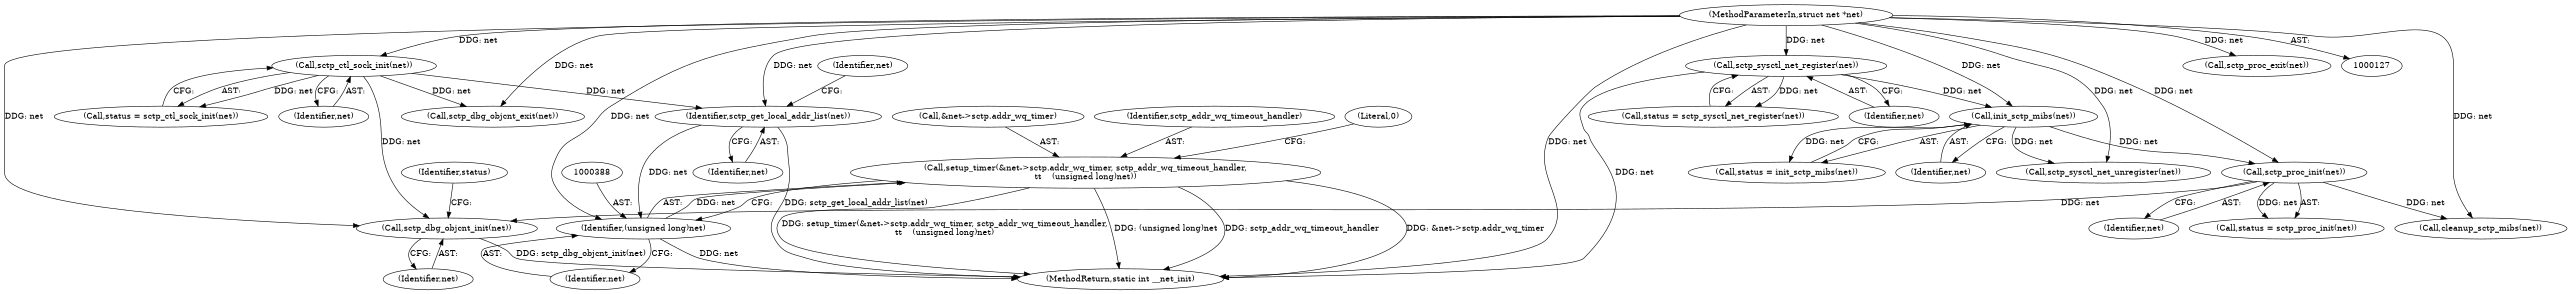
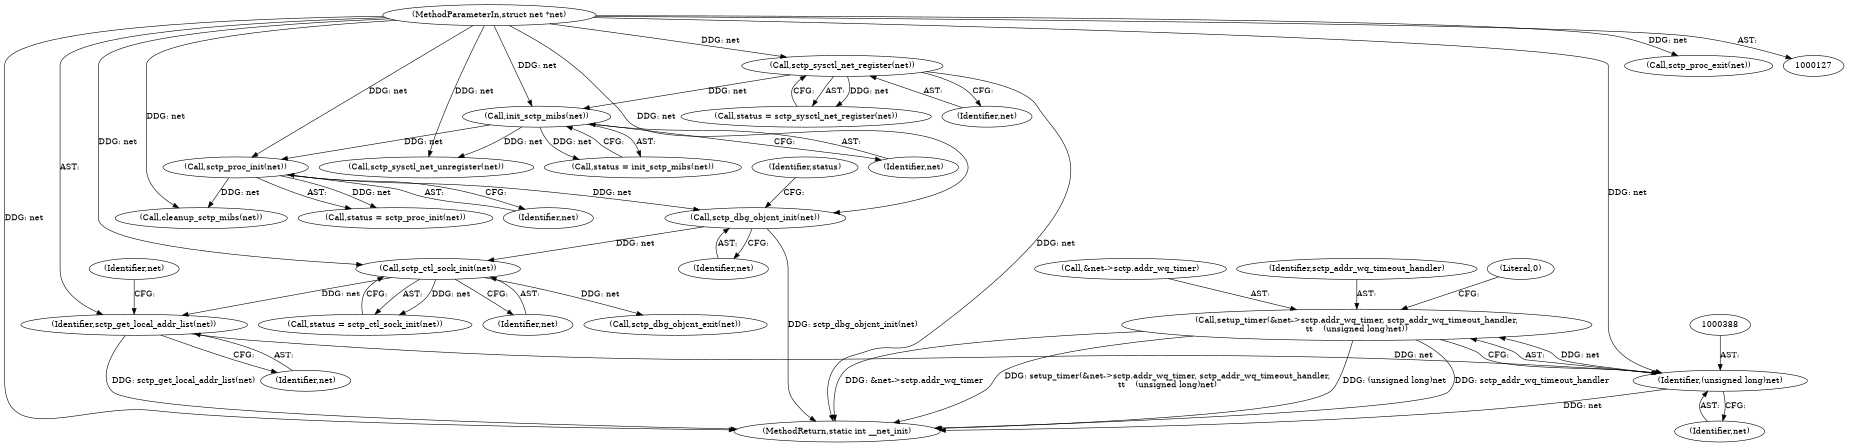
edge "(MethodParameterIn,struct net *net)" -> "(Call,sctp_dbg_objcnt_exit(net))": removed, label "DDG: net"
edge "(MethodParameterIn,struct net *net)" -> "(Identifier,sctp_get_local_addr_list(net))": label "DDG: net" -> "AST: "
edge "(Call,sctp_ctl_sock_init(net))" -> "(Call,sctp_dbg_objcnt_init(net))": reversed
